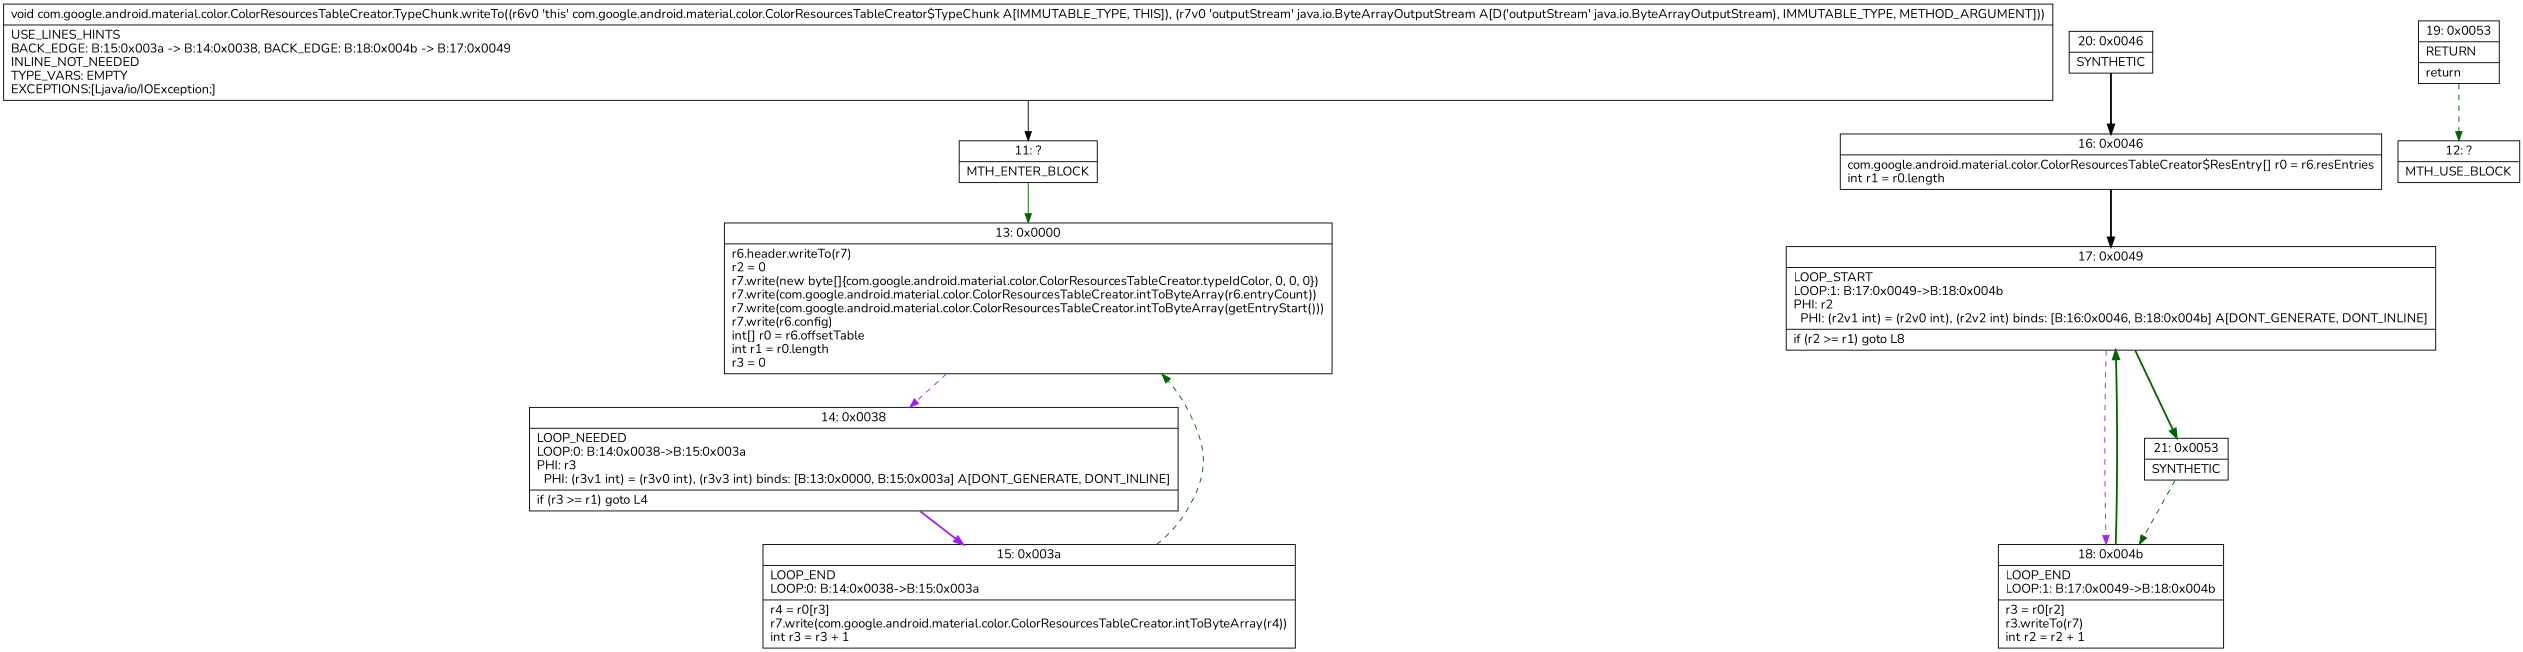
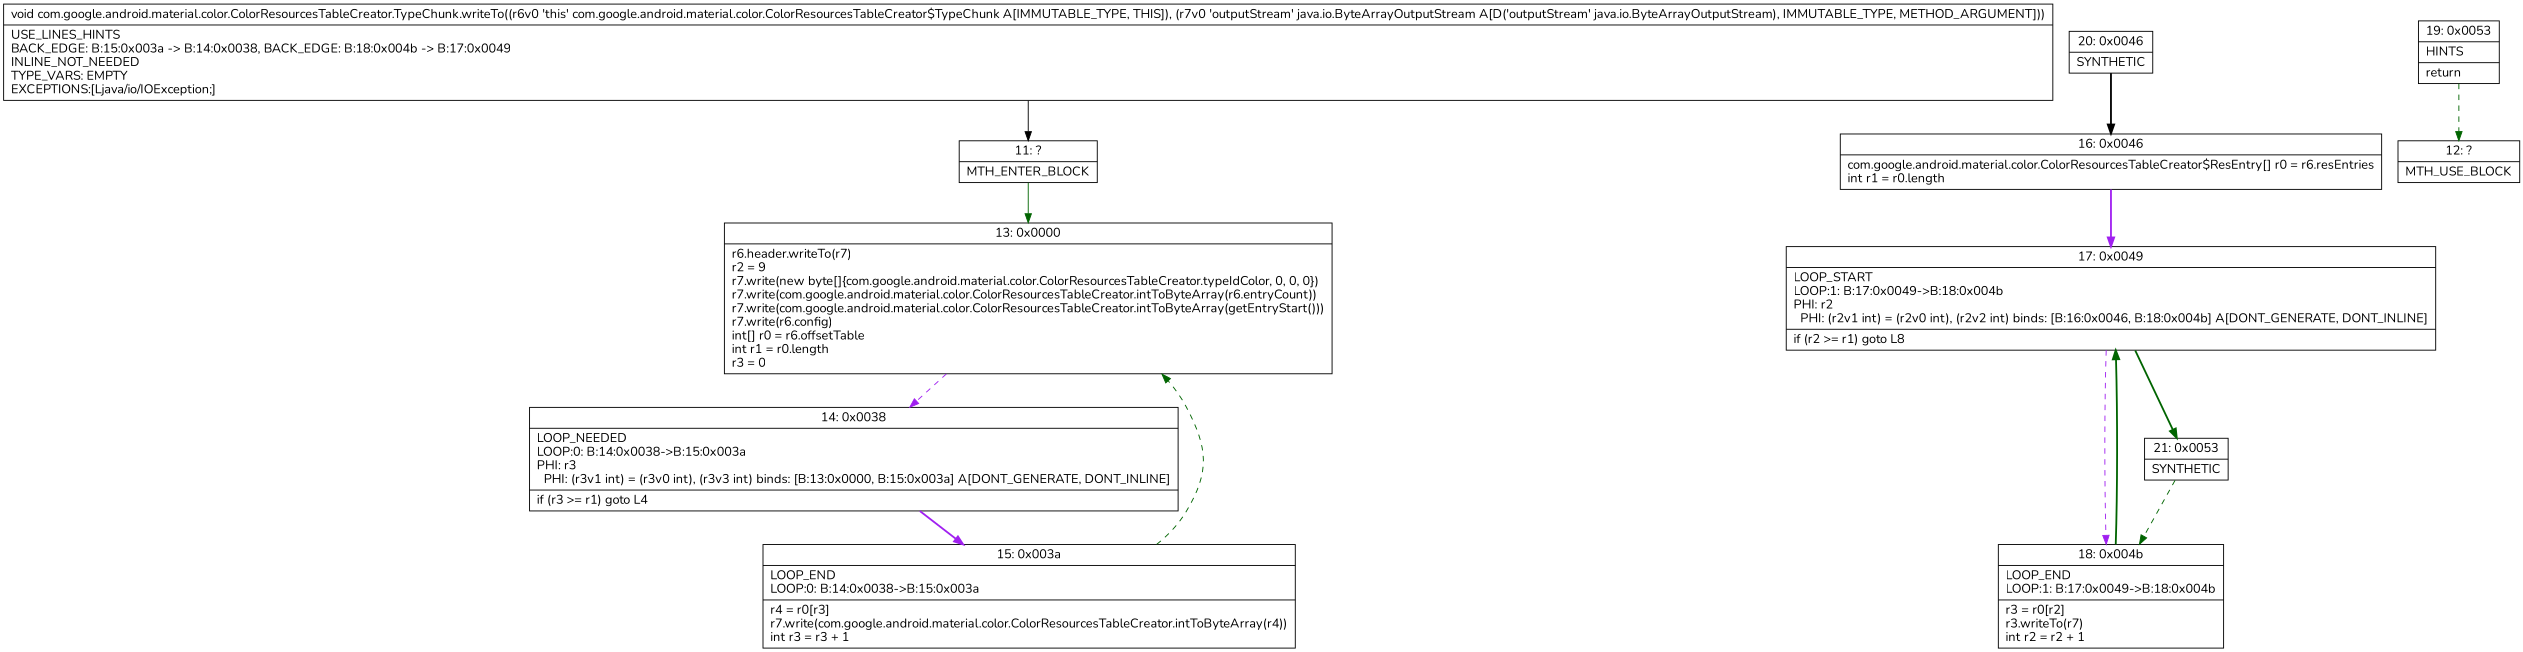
node "19: 0x0053": text "RETURN" -> "HINTS"
edge "16: 0x0046" -> "17: 0x0049": color black -> purple
node "13: 0x0000": text "r2 = 0" -> "r2 = 9"
